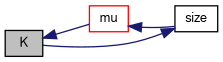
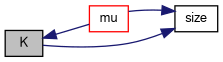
edge "size" -> "mu": reversed
